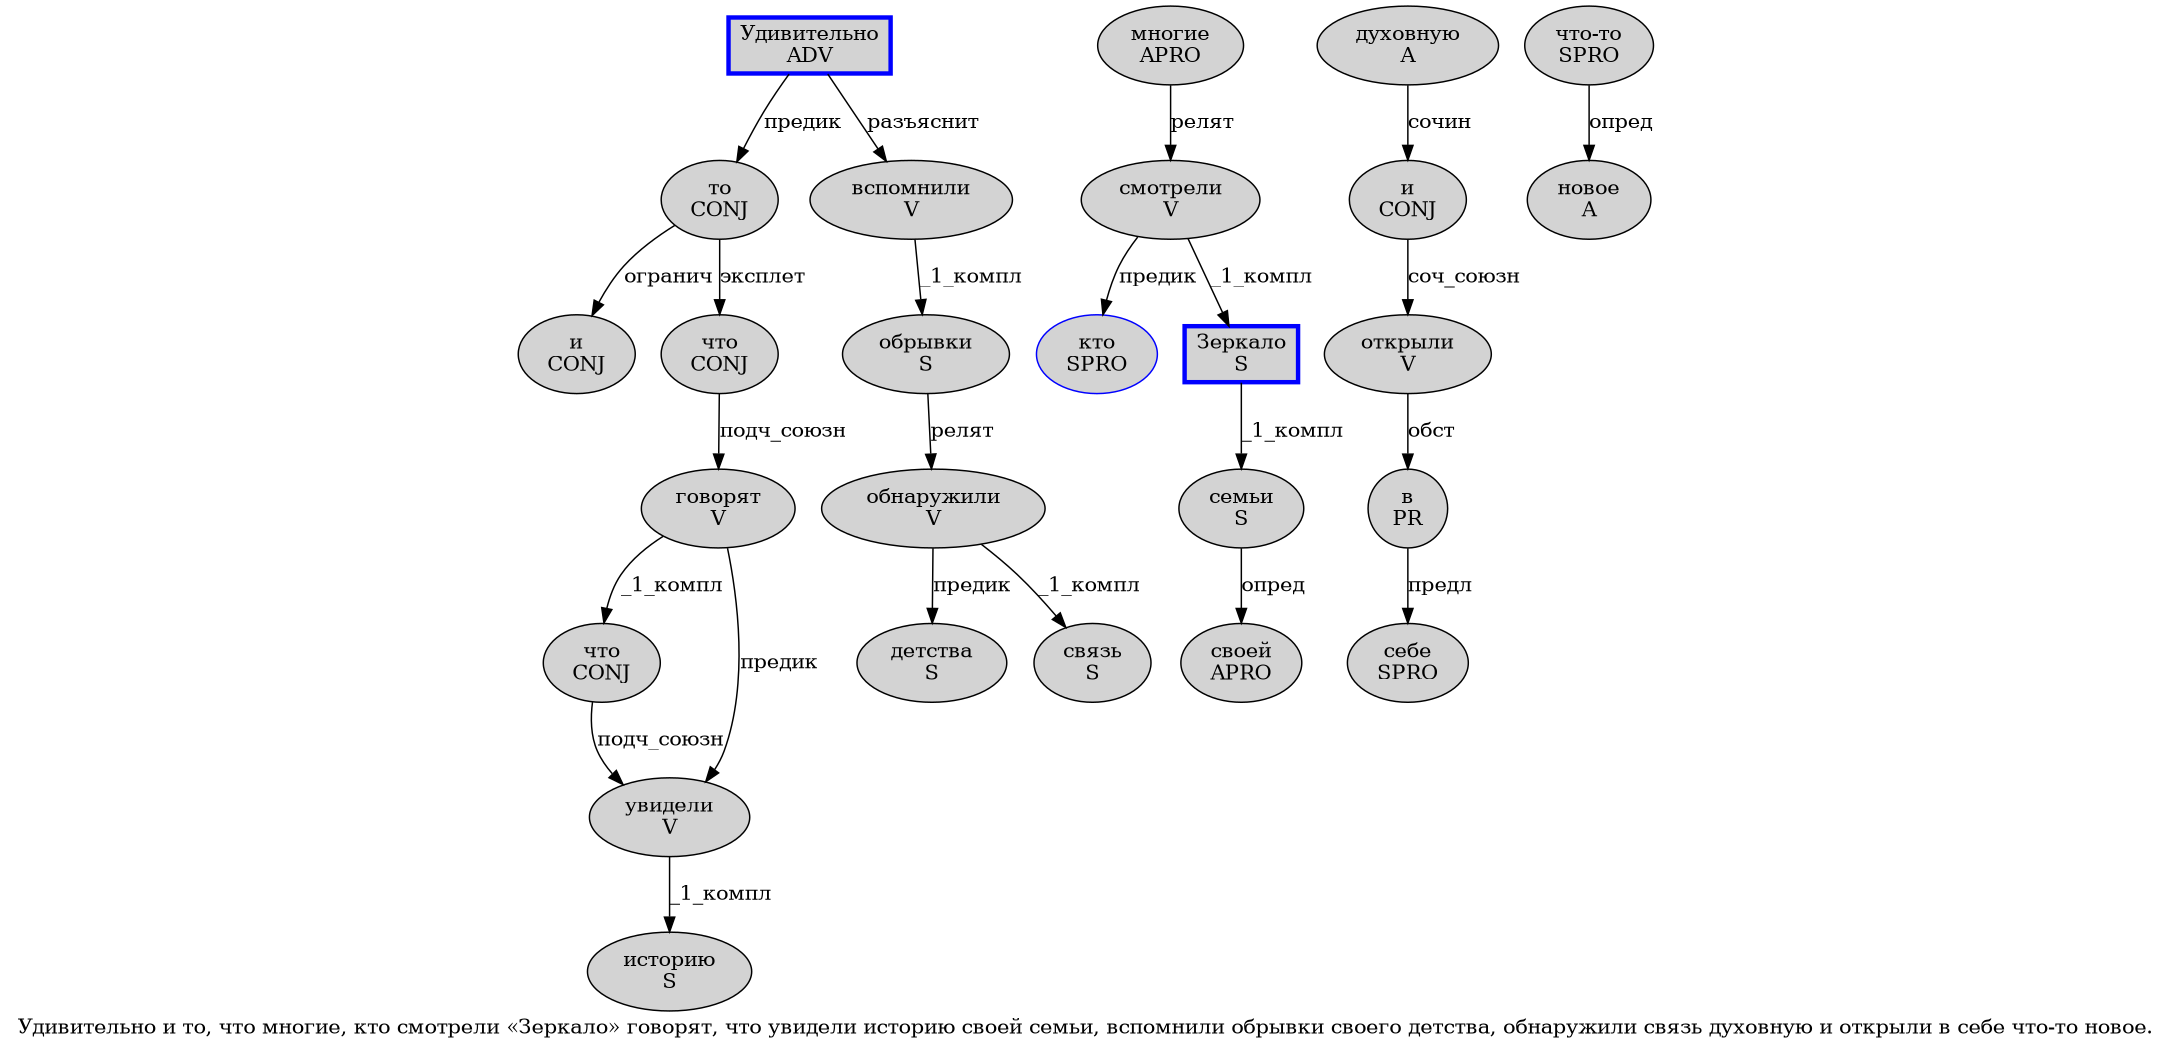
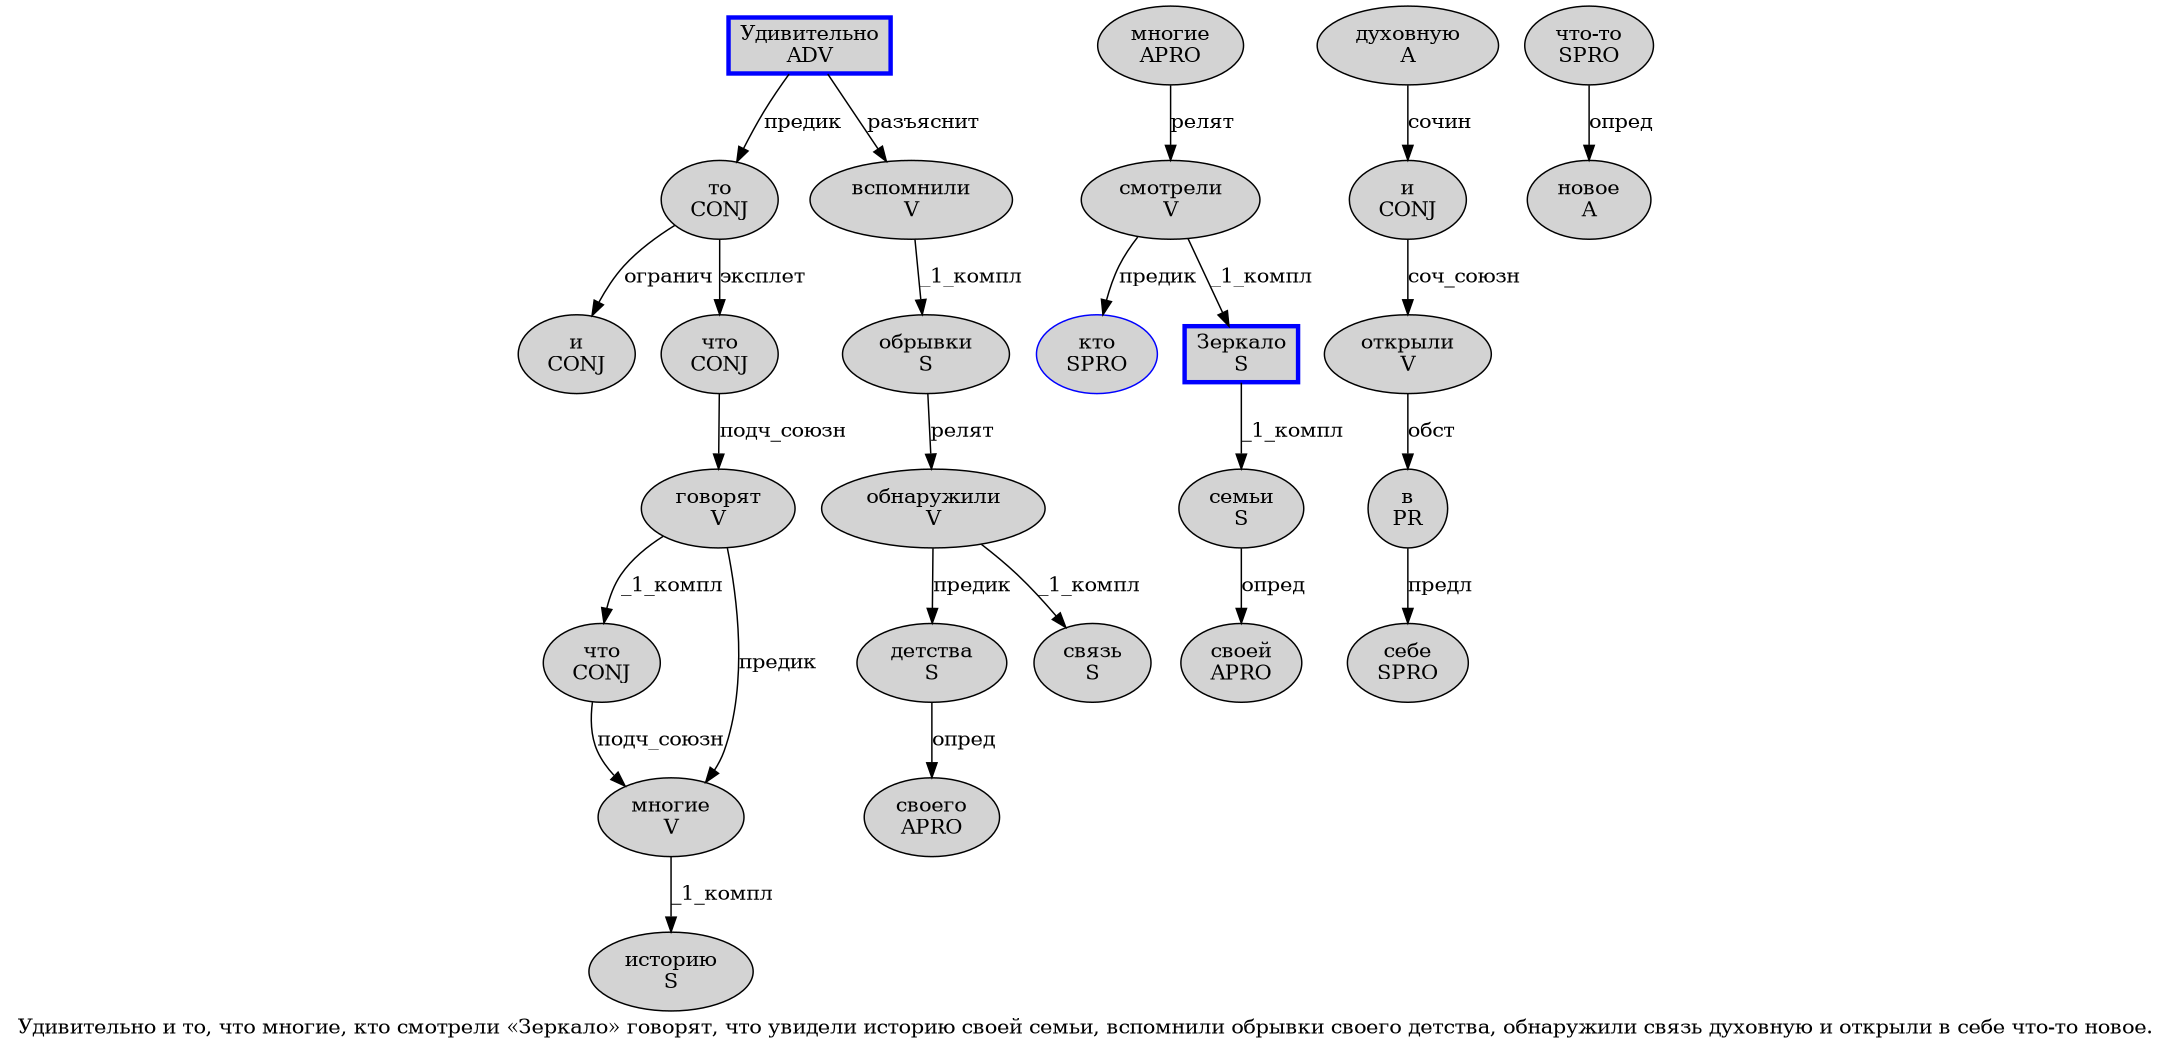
node "увидели V": label "увидели V" -> "многие V"
node "своего APRO": added
